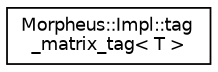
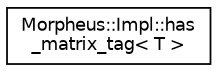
node "Morpheus::Impl::tag _matrix_tag< T >": label "Morpheus::Impl::tag _matrix_tag< T >" -> "Morpheus::Impl::has _matrix_tag< T >"
